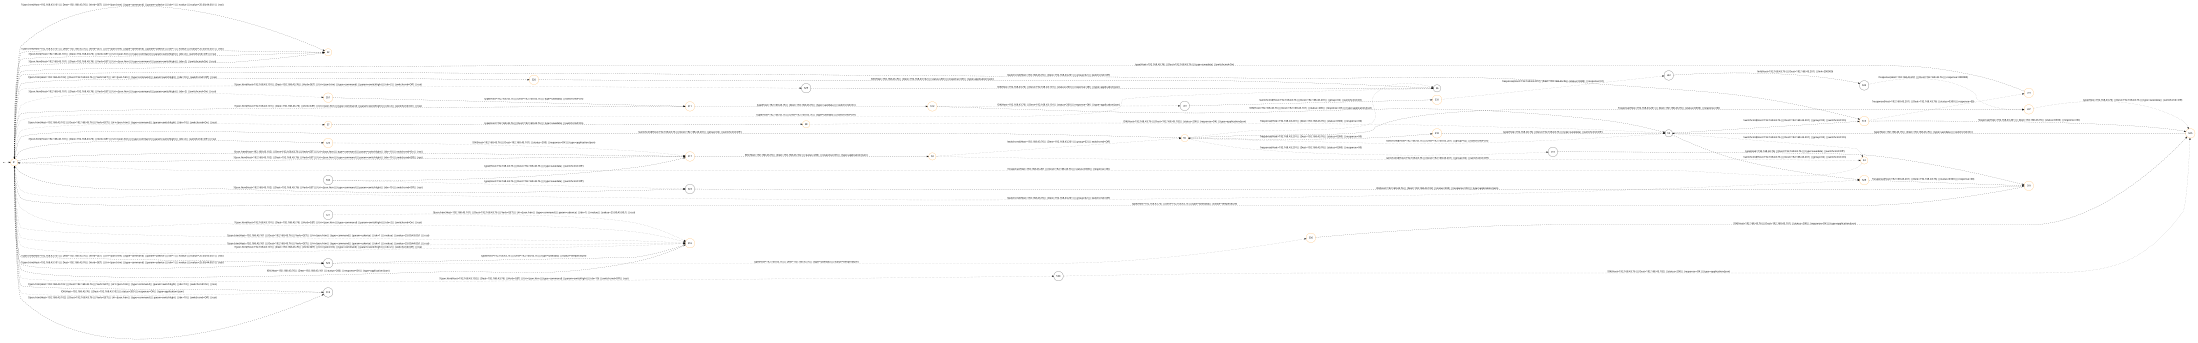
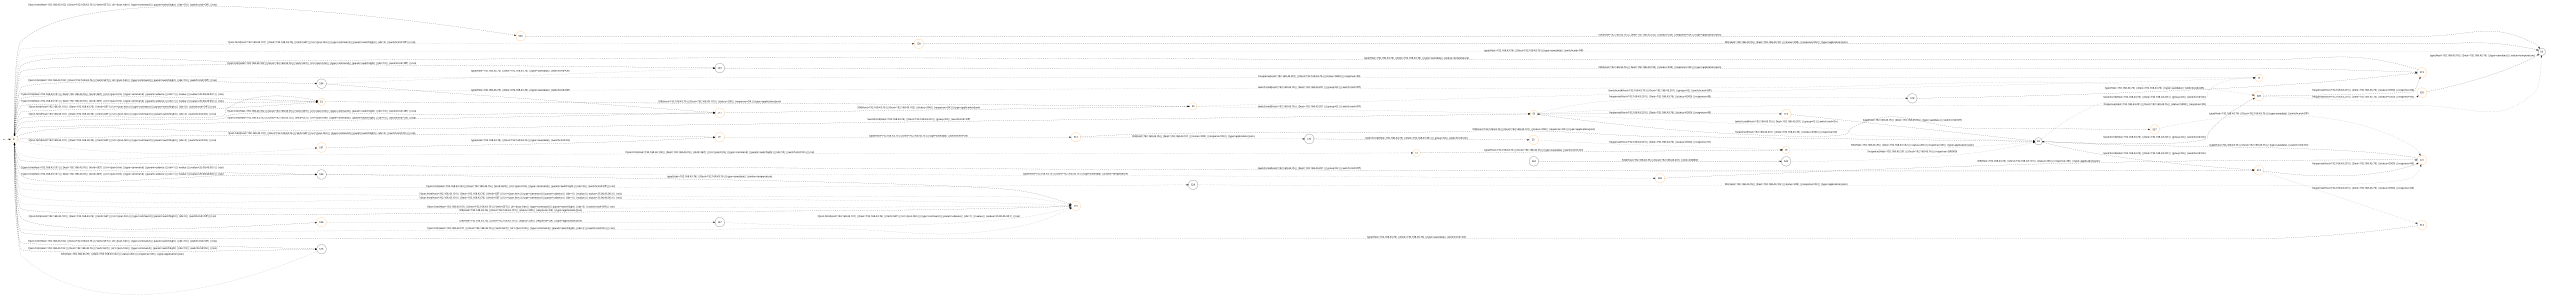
edge "S1" -> "S34": added, label "?/json.htm(Host=192.168.43.102|||Dest=192.168.43.76|||Verb=GET|||Uri=/json.htm|||type=command|||param=switchlight|||idx=10|||switchcmd=Off|||rssi)"
edge "S33" -> "S37": now "S33" -> "S9"
node "S29": color black -> darkorange
edge "S31" -> "S32": now "S31" -> "S8"
node "S35": added
edge "S2" -> "S3": added, label "!OK(Host=192.168.43.76|||Dest=192.168.43.101|||status=200|||response=OK|||type=application/json)"
edge "S26" -> "S17": now "S26" -> "S27"
